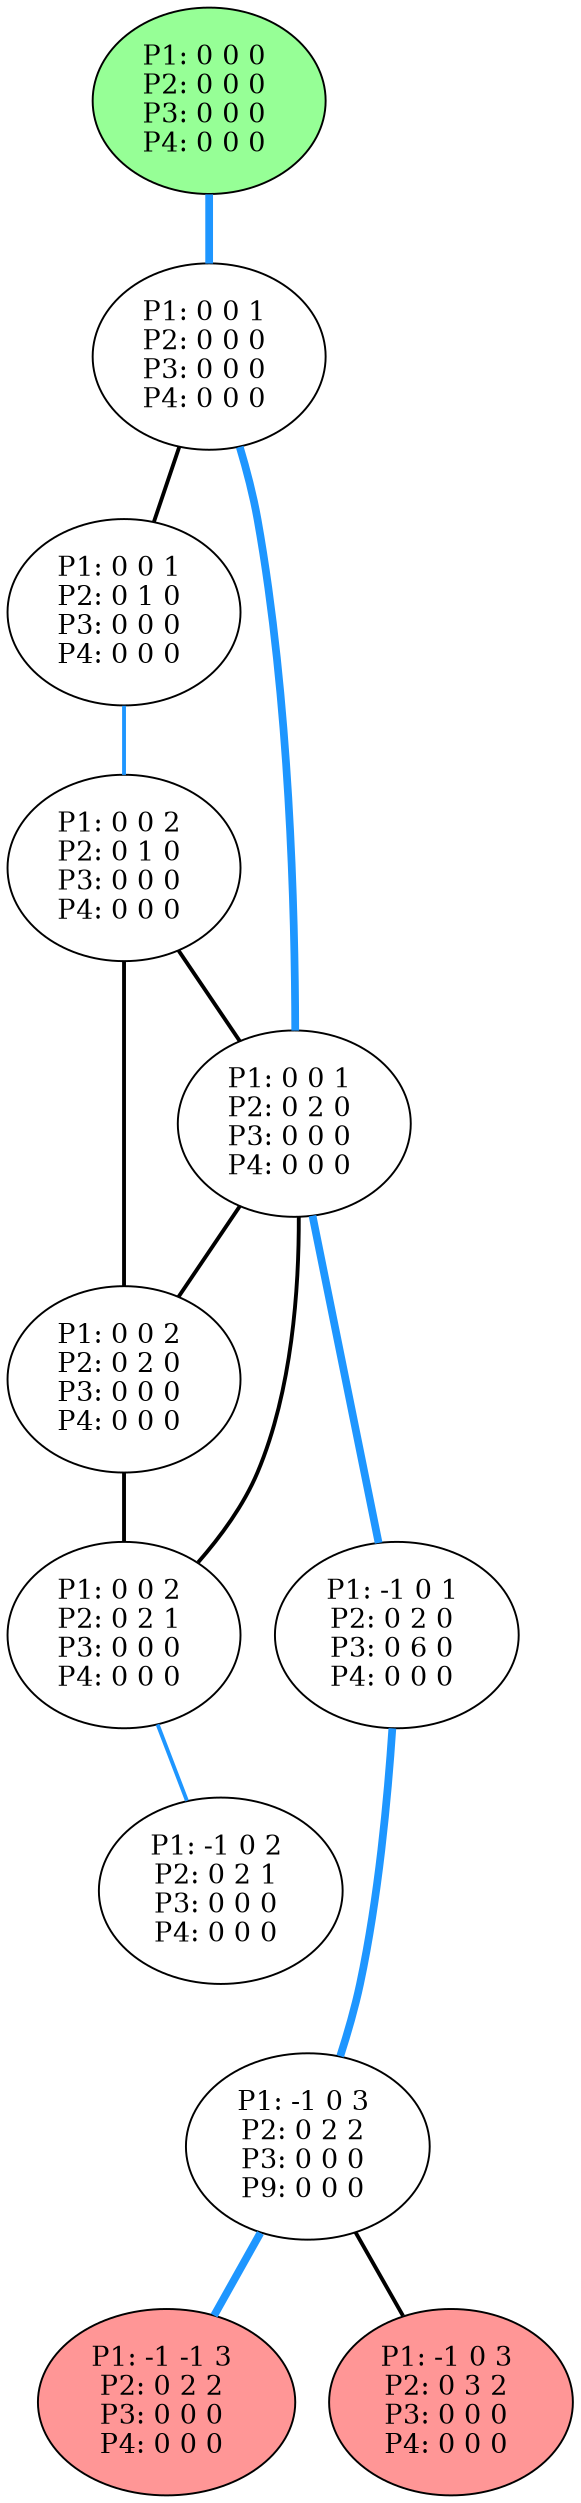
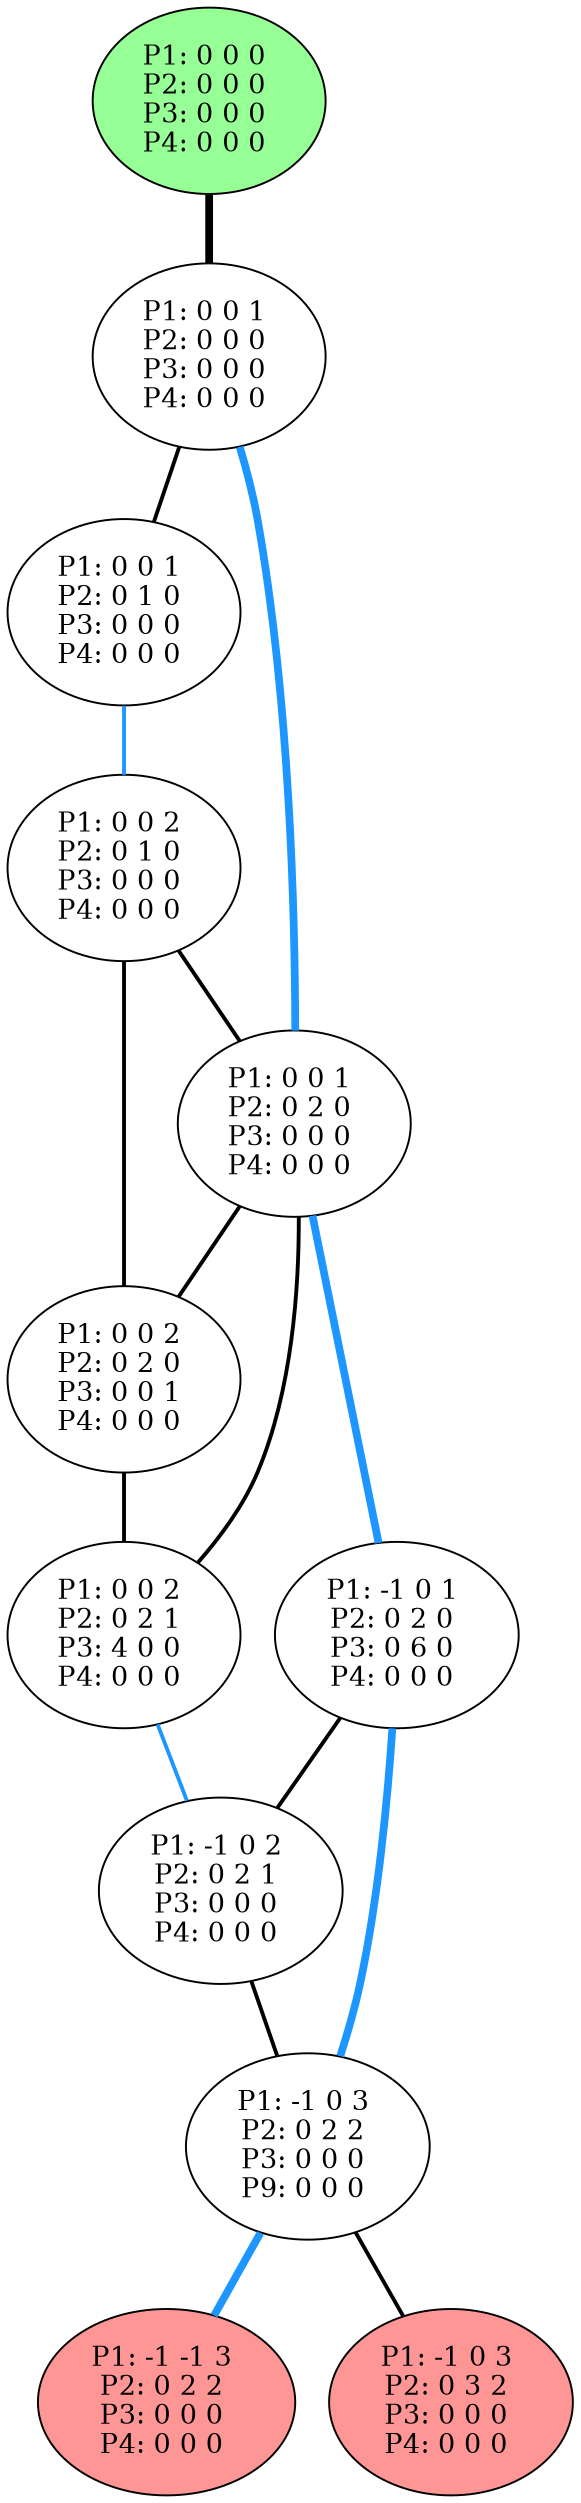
edge "P1: 0 0 0 P2: 0 0 0 P3: 0 0 0 P4: 0 0 0" -- "P1: 0 0 1 P2: 0 0 0 P3: 0 0 0 P4: 0 0 0": color #1e96ff -> black
node "P1: 0 0 2 P2: 0 2 0 P3: 0 0 0 P4: 0 0 0": label "P1: 0 0 2 P2: 0 2 0 P3: 0 0 0 P4: 0 0 0" -> "P1: 0 0 2 P2: 0 2 0 P3: 0 0 1 P4: 0 0 0"
node "P1: 0 0 2 P2: 0 2 1 P3: 0 0 0 P4: 0 0 0": label "P1: 0 0 2 P2: 0 2 1 P3: 0 0 0 P4: 0 0 0" -> "P1: 0 0 2 P2: 0 2 1 P3: 4 0 0 P4: 0 0 0"
edge "P1: -1 0 1 P2: 0 2 0 P3: 0 6 0 P4: 0 0 0" -- "P1: -1 0 2 P2: 0 2 1 P3: 0 0 0 P4: 0 0 0": added
edge "P1: -1 0 2 P2: 0 2 1 P3: 0 0 0 P4: 0 0 0" -- "P1: -1 0 3 P2: 0 2 2 P3: 0 0 0 P9: 0 0 0": added
